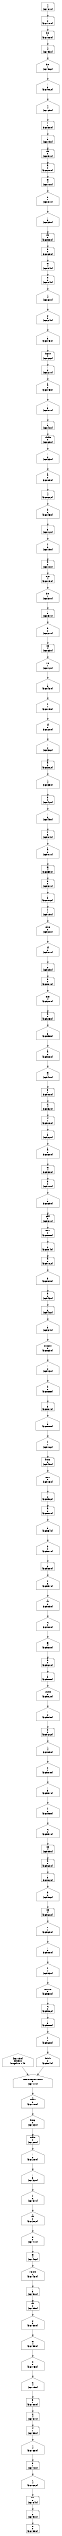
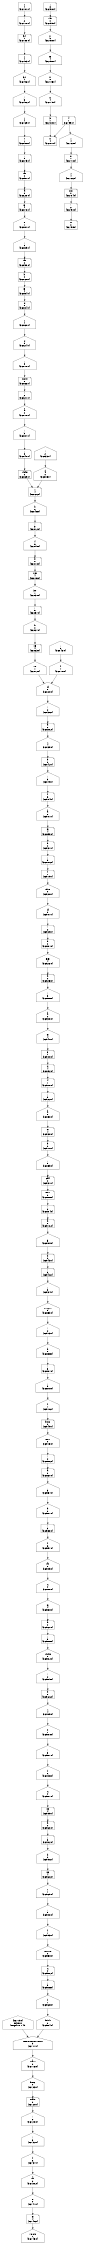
edge "while 0 [368690]" -> "( 2 [368330]": now "while 0 [368690]" -> "< 4 [3686C0]"
edge "10 1 [368720]" -> "; 8 [3684B0]": now "10 1 [368720]" -> "if 0 [3682A0]"
edge "78.09 1 [3674B0]" -> "; 8 [367500]": removed
edge "+ 4 [367870]" -> "4 1 [367990]": reversed
